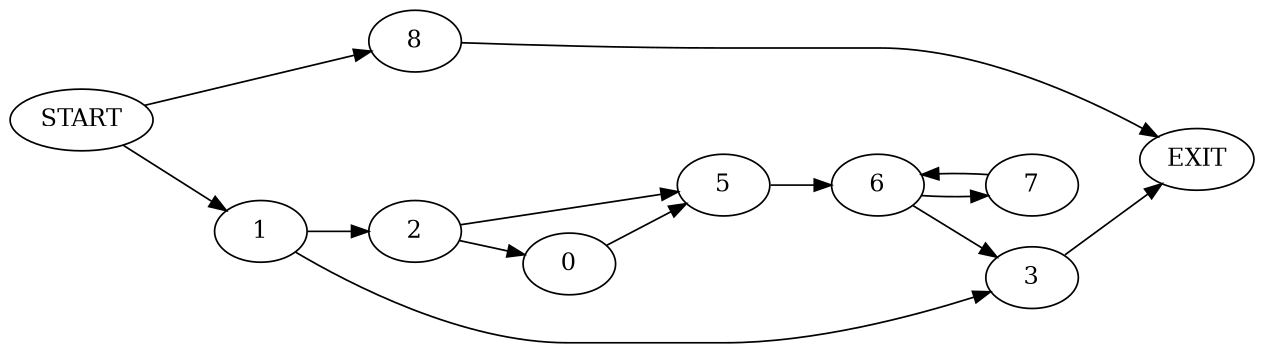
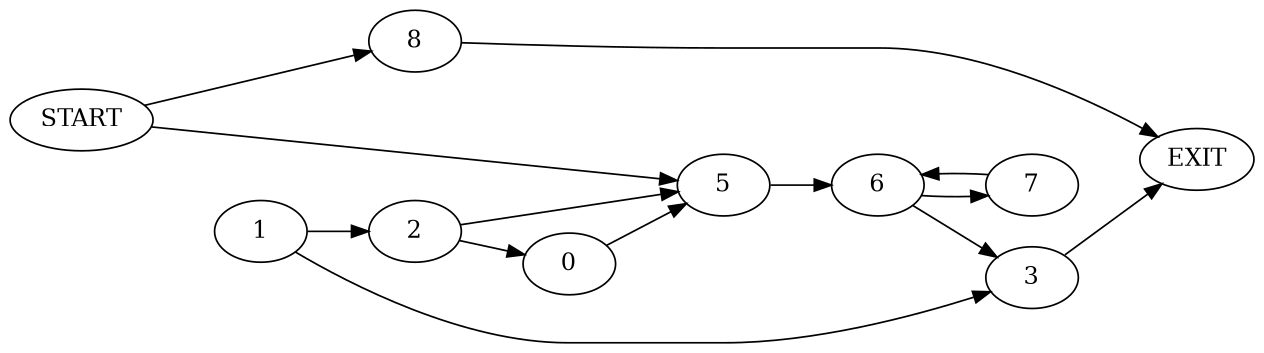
edge "START" -> "1": now "START" -> "5"
